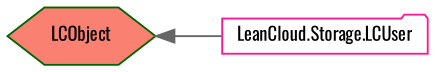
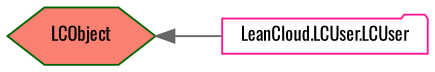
node "LeanCloud.Storage.LCUser": label "LeanCloud.Storage.LCUser" -> "LeanCloud.LCUser.LCUser"
